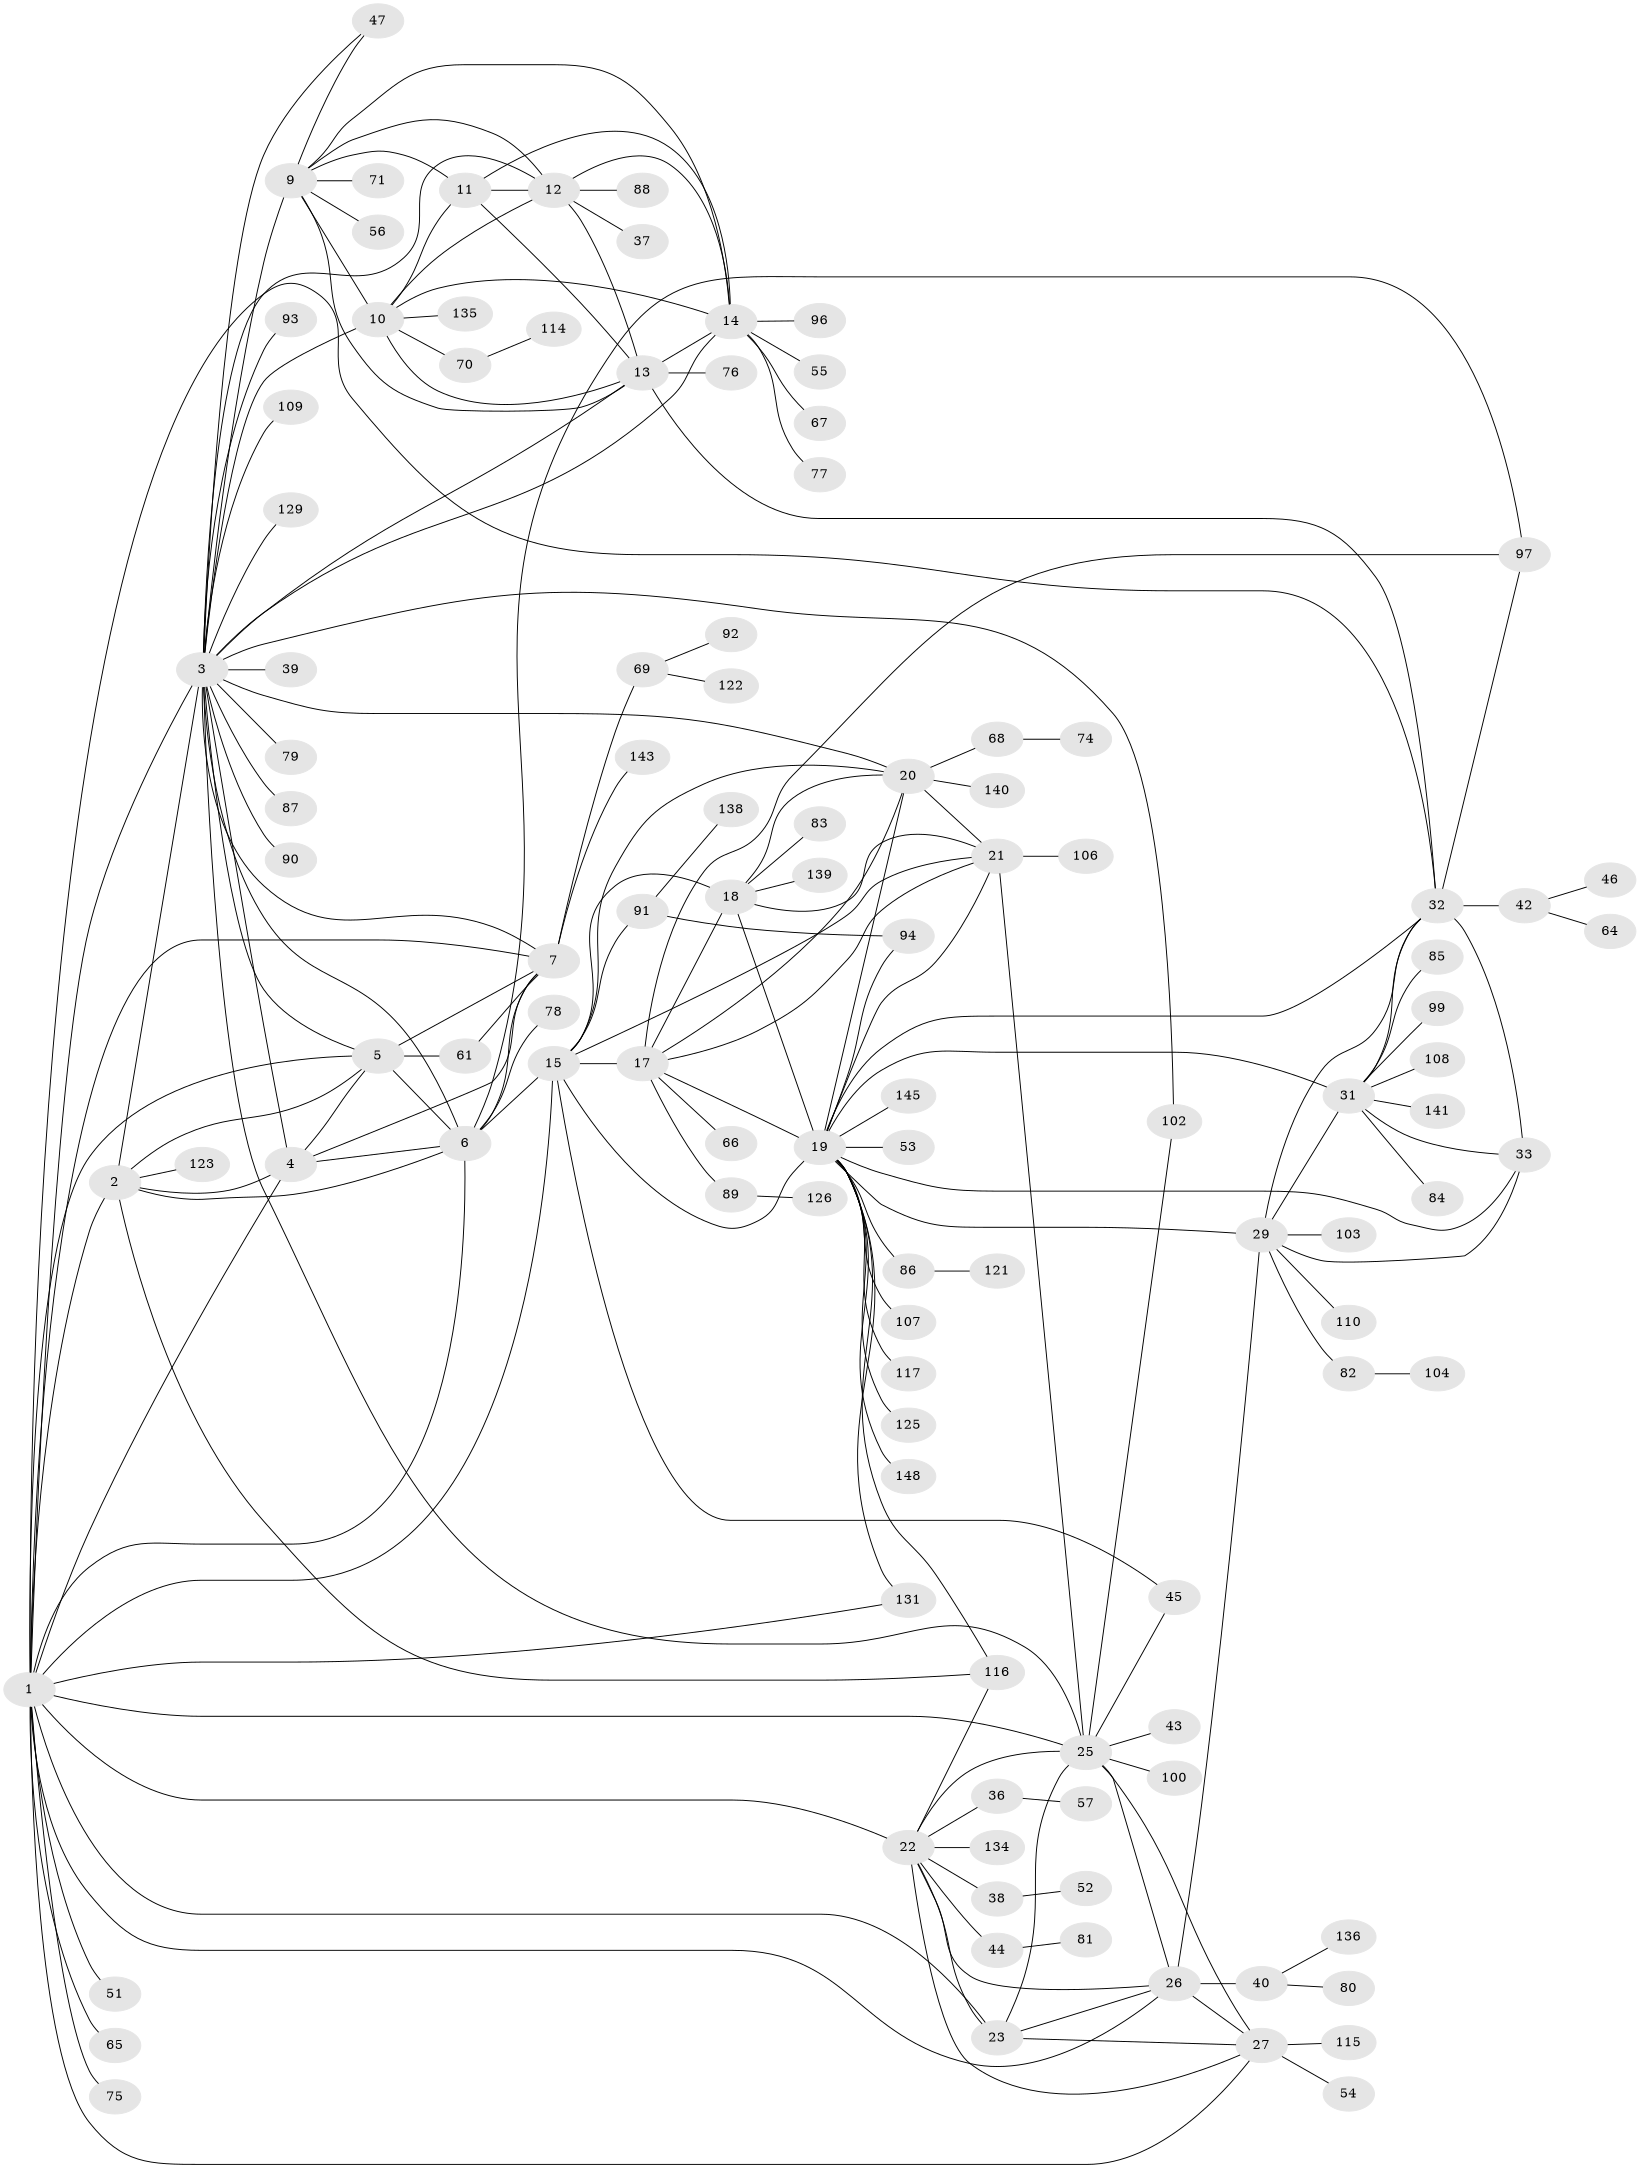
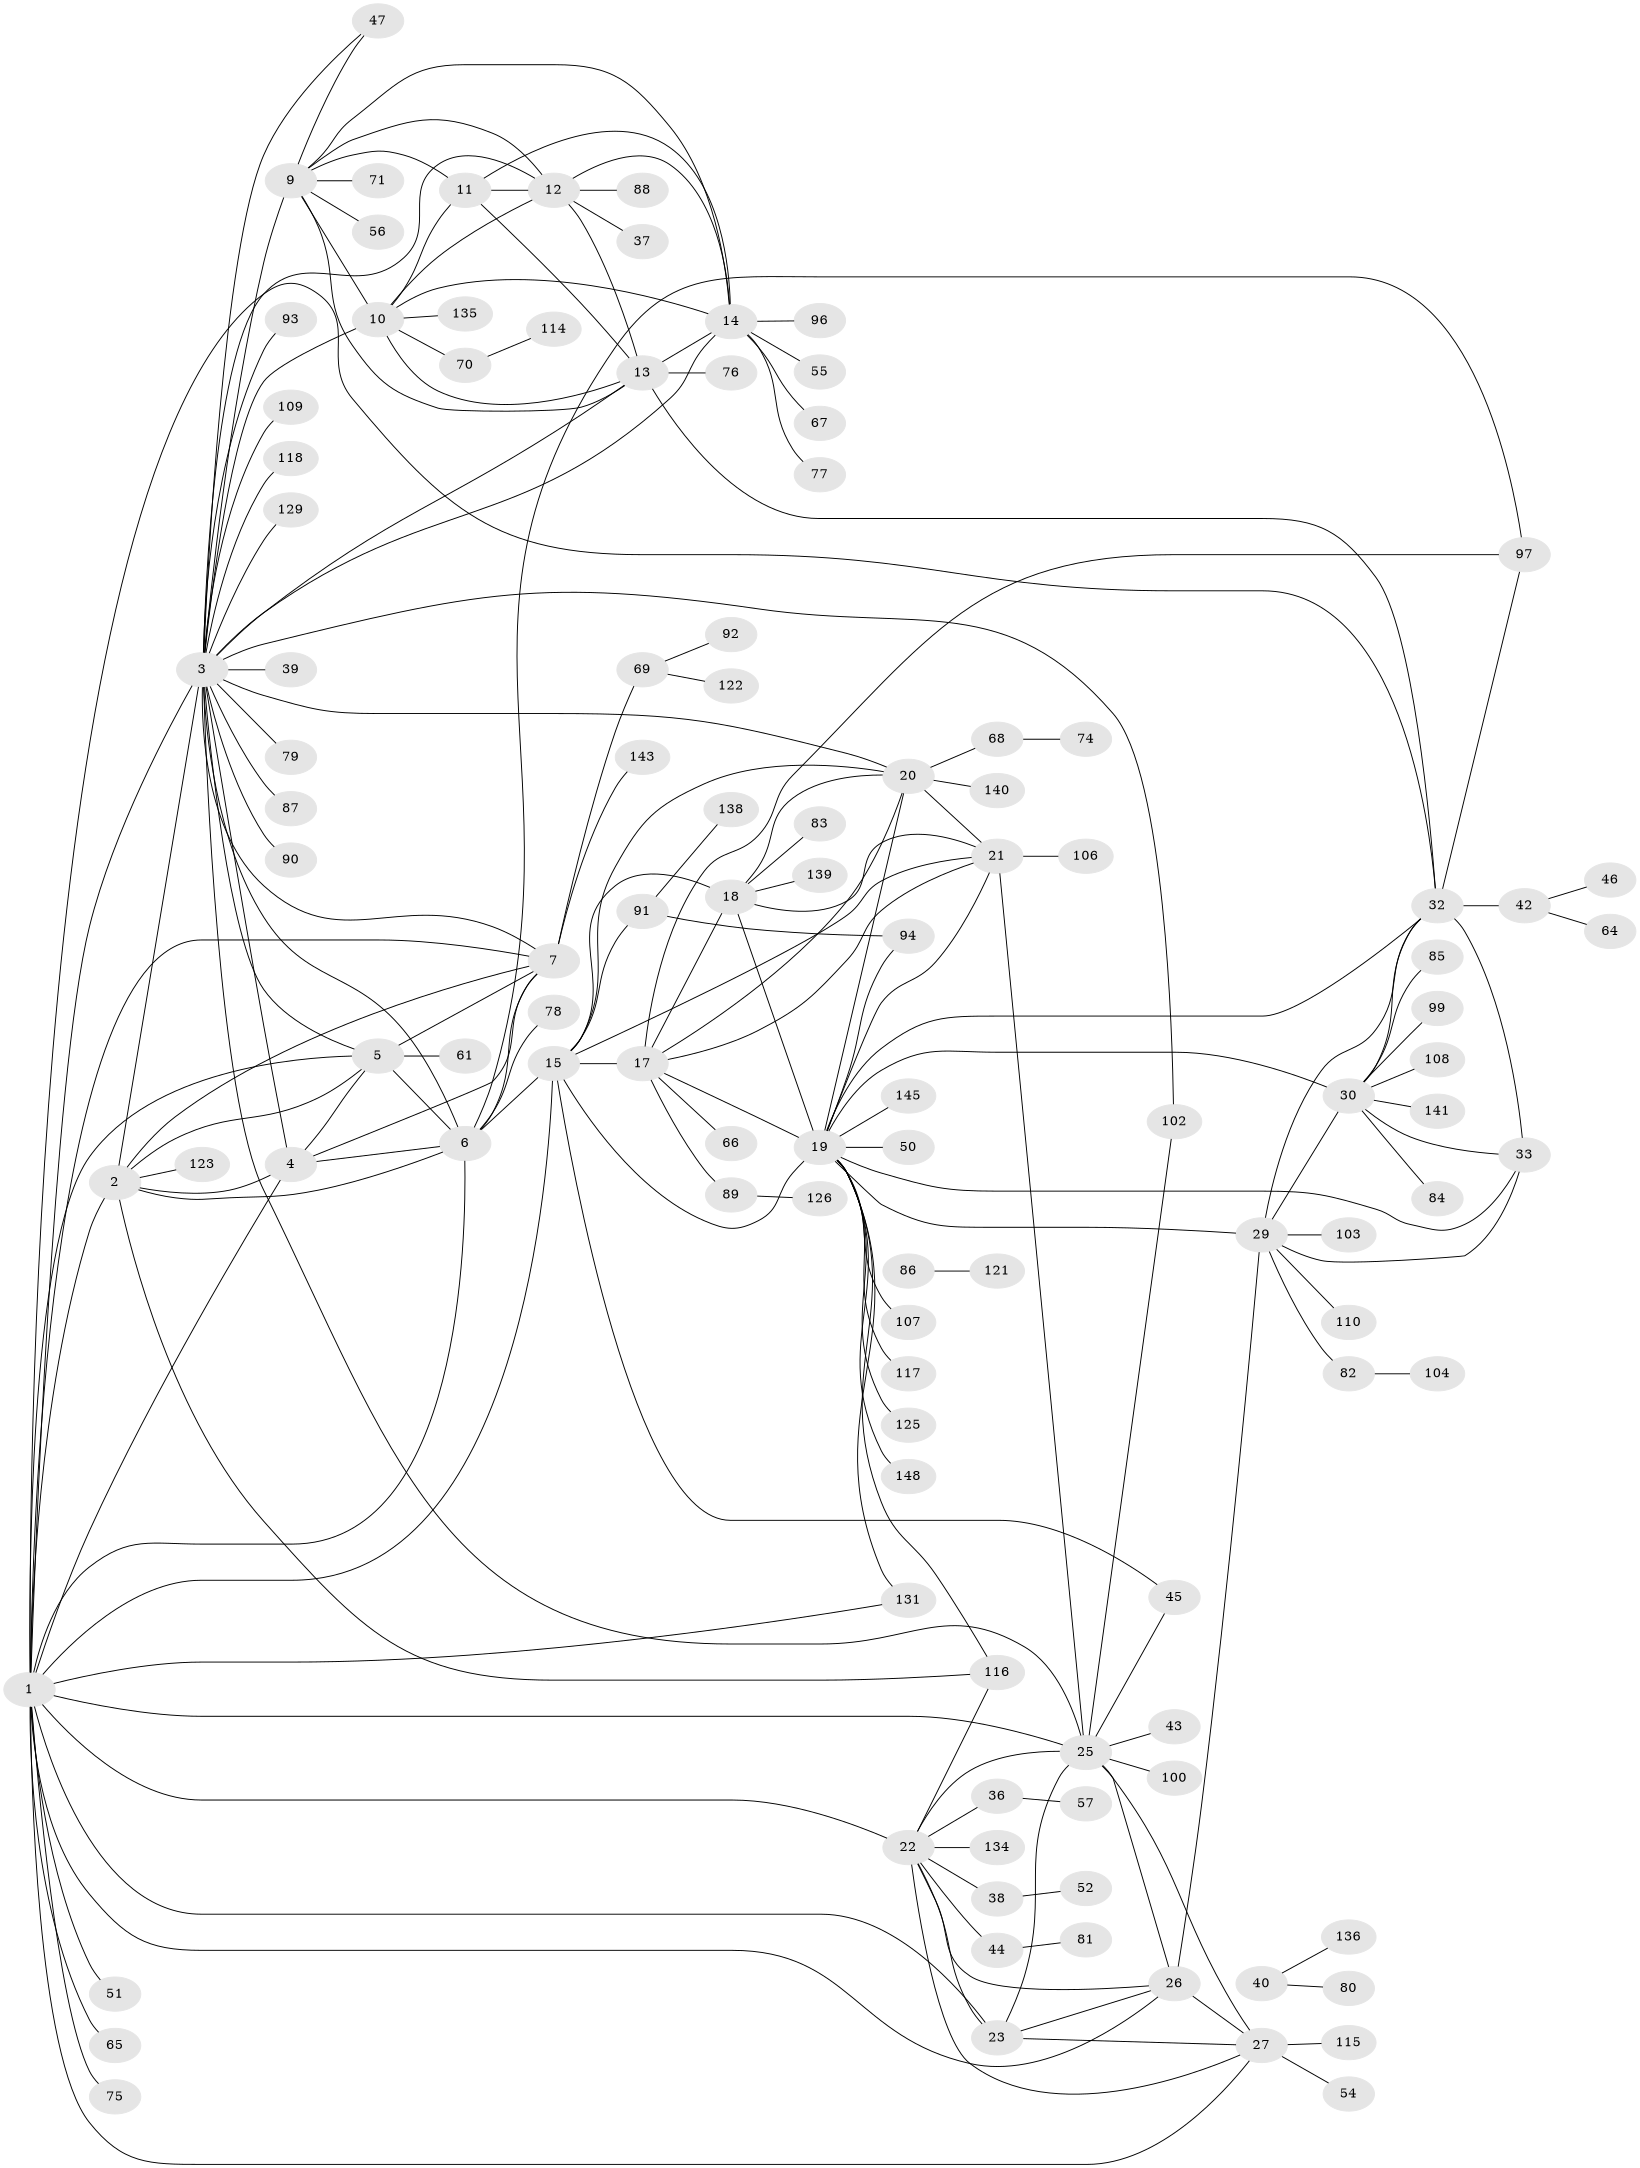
node "118": added
edge "7" -- "61": now "7" -- "2"
node "31": label "31" -> "30"
node "53": label "53" -> "50"
edge "19" -- "86": removed
edge "26" -- "40": removed
